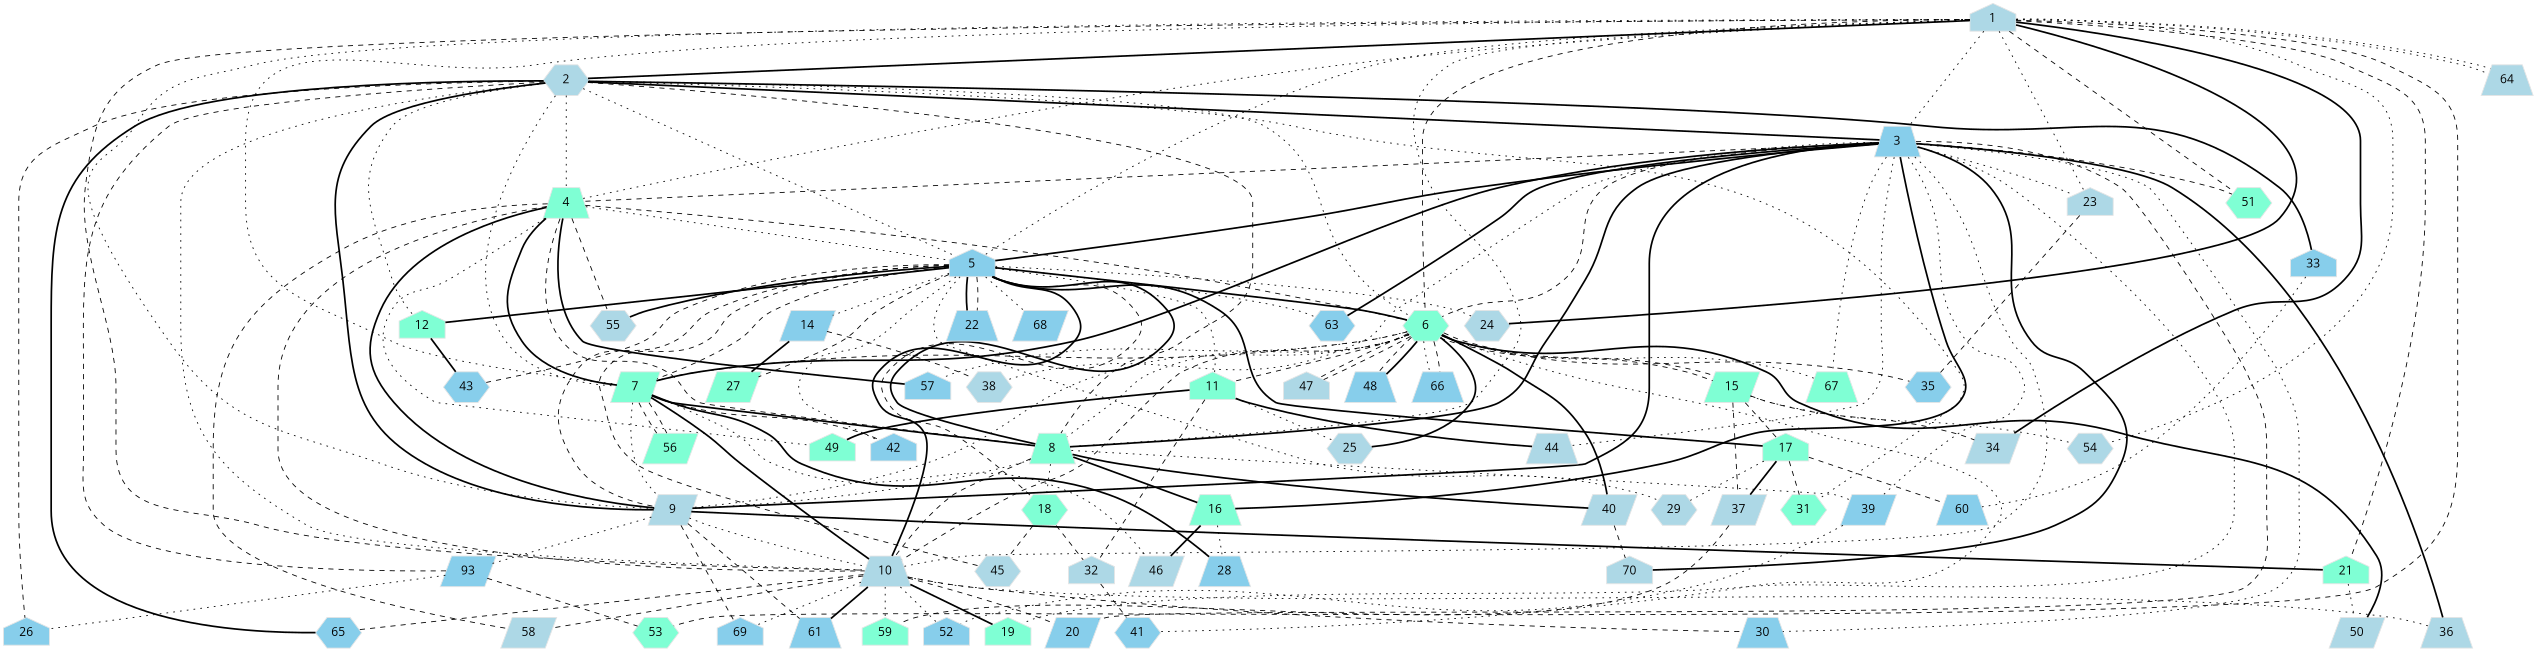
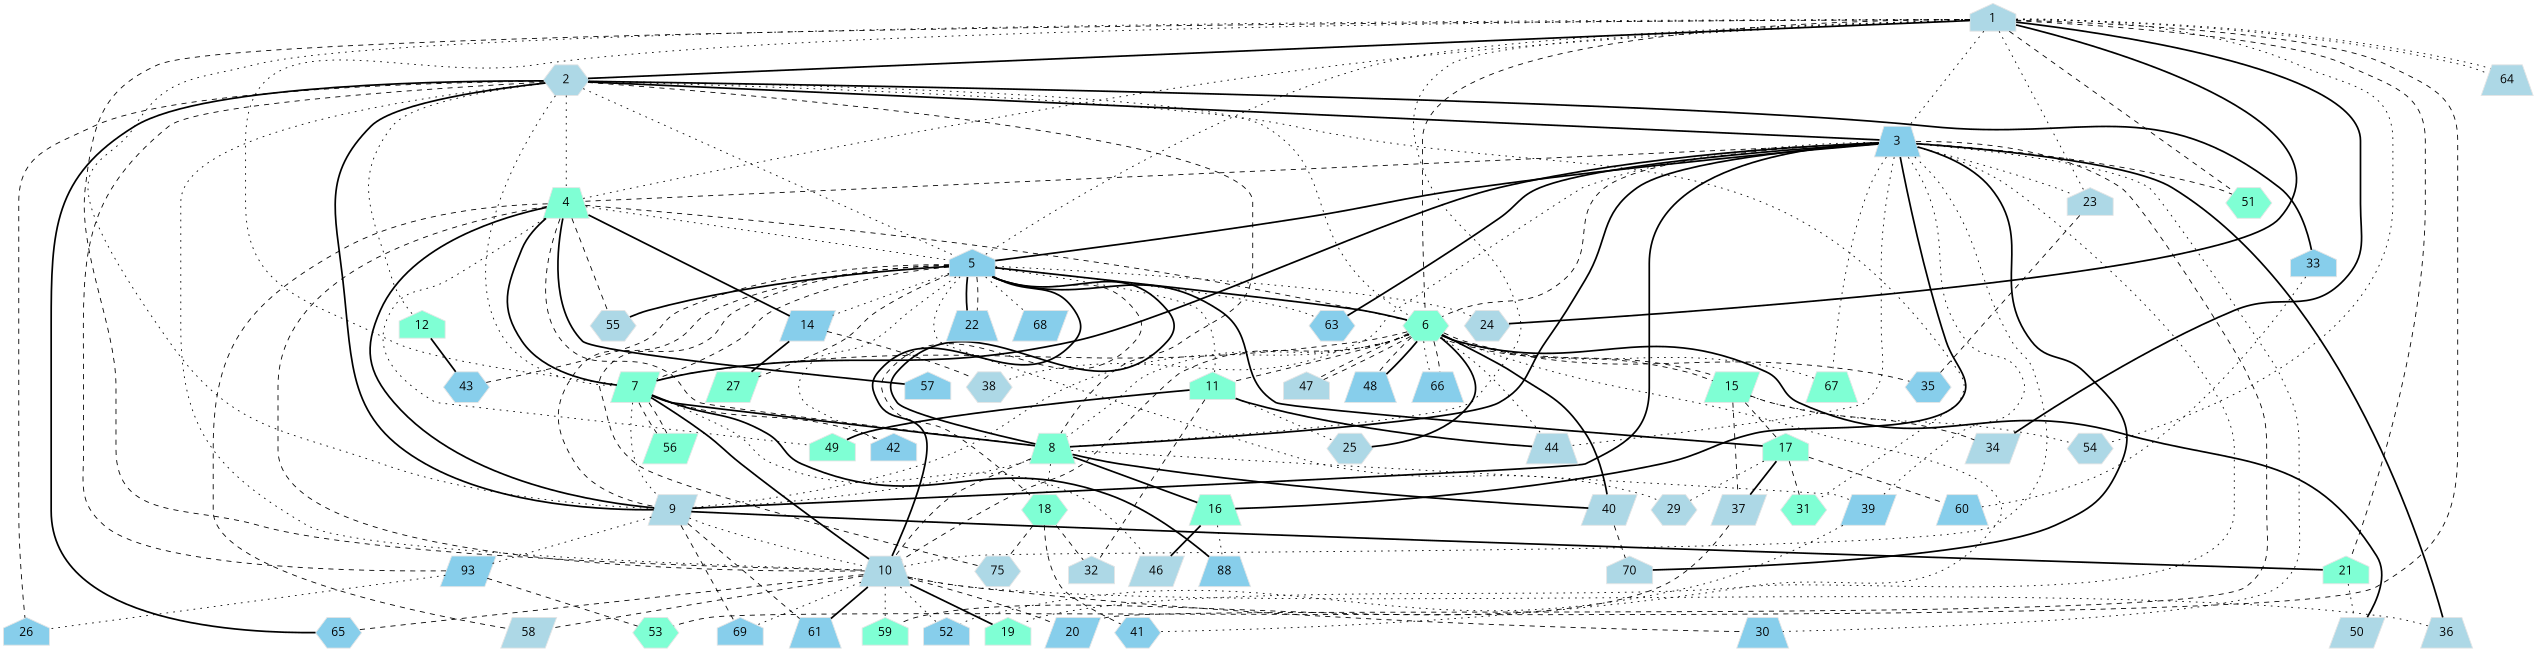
edge "4" -- "14": added
edge "5" -- "12": removed
edge "6" -- "57": now "6" -- "44"
node "45": label "45" -> "75"
node "28": label "28" -> "88"
edge "32" -- "41": now "18" -- "41"
